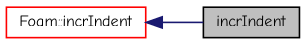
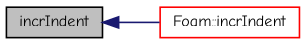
edge "incrIndent" -> "Foam::incrIndent": reversed
